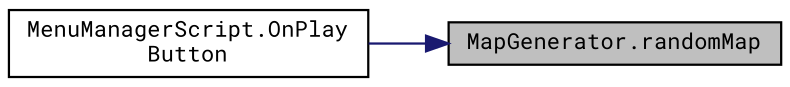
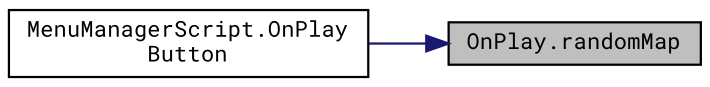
node "MapGenerator.randomMap": label "MapGenerator.randomMap" -> "OnPlay.randomMap"
